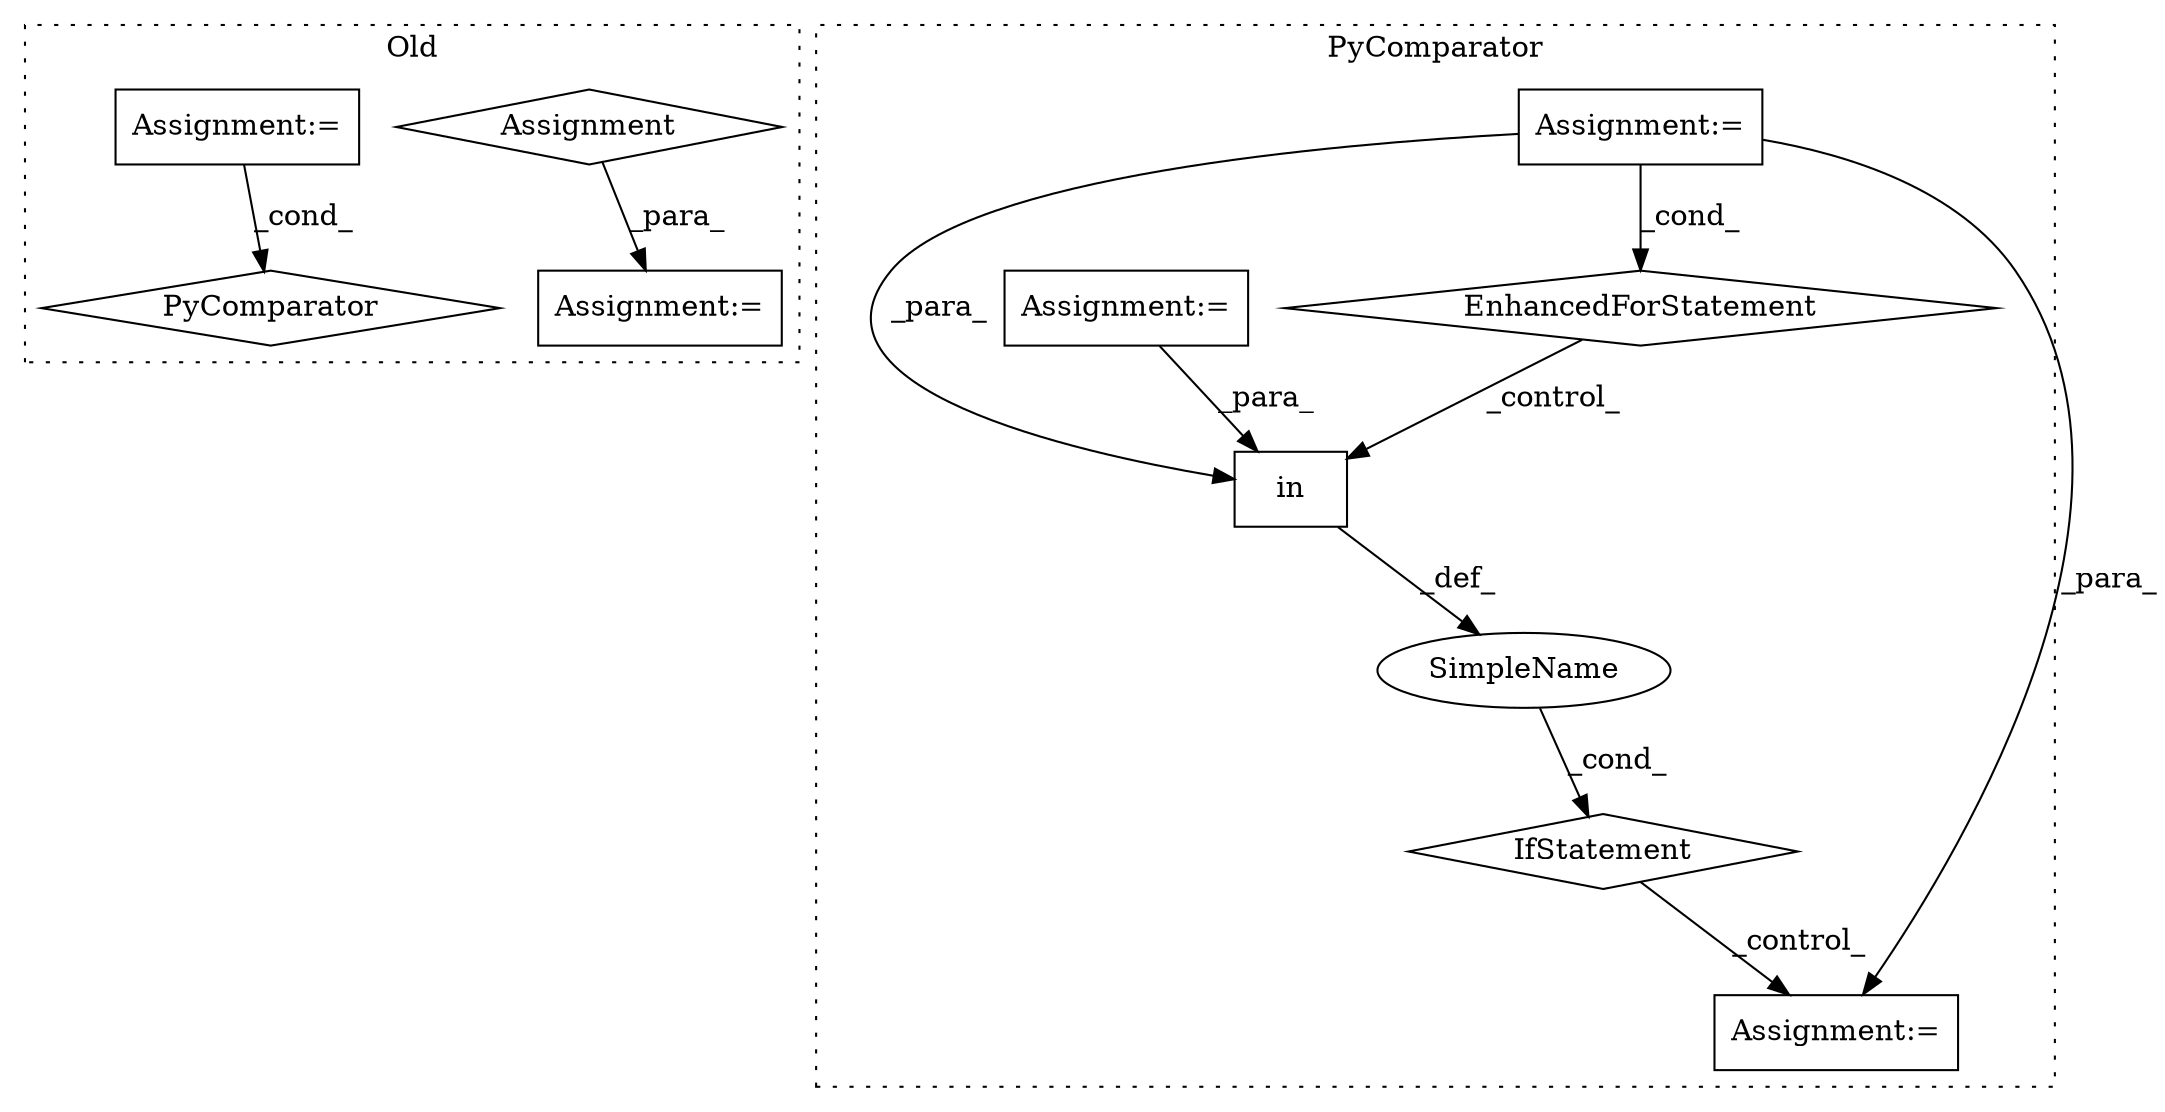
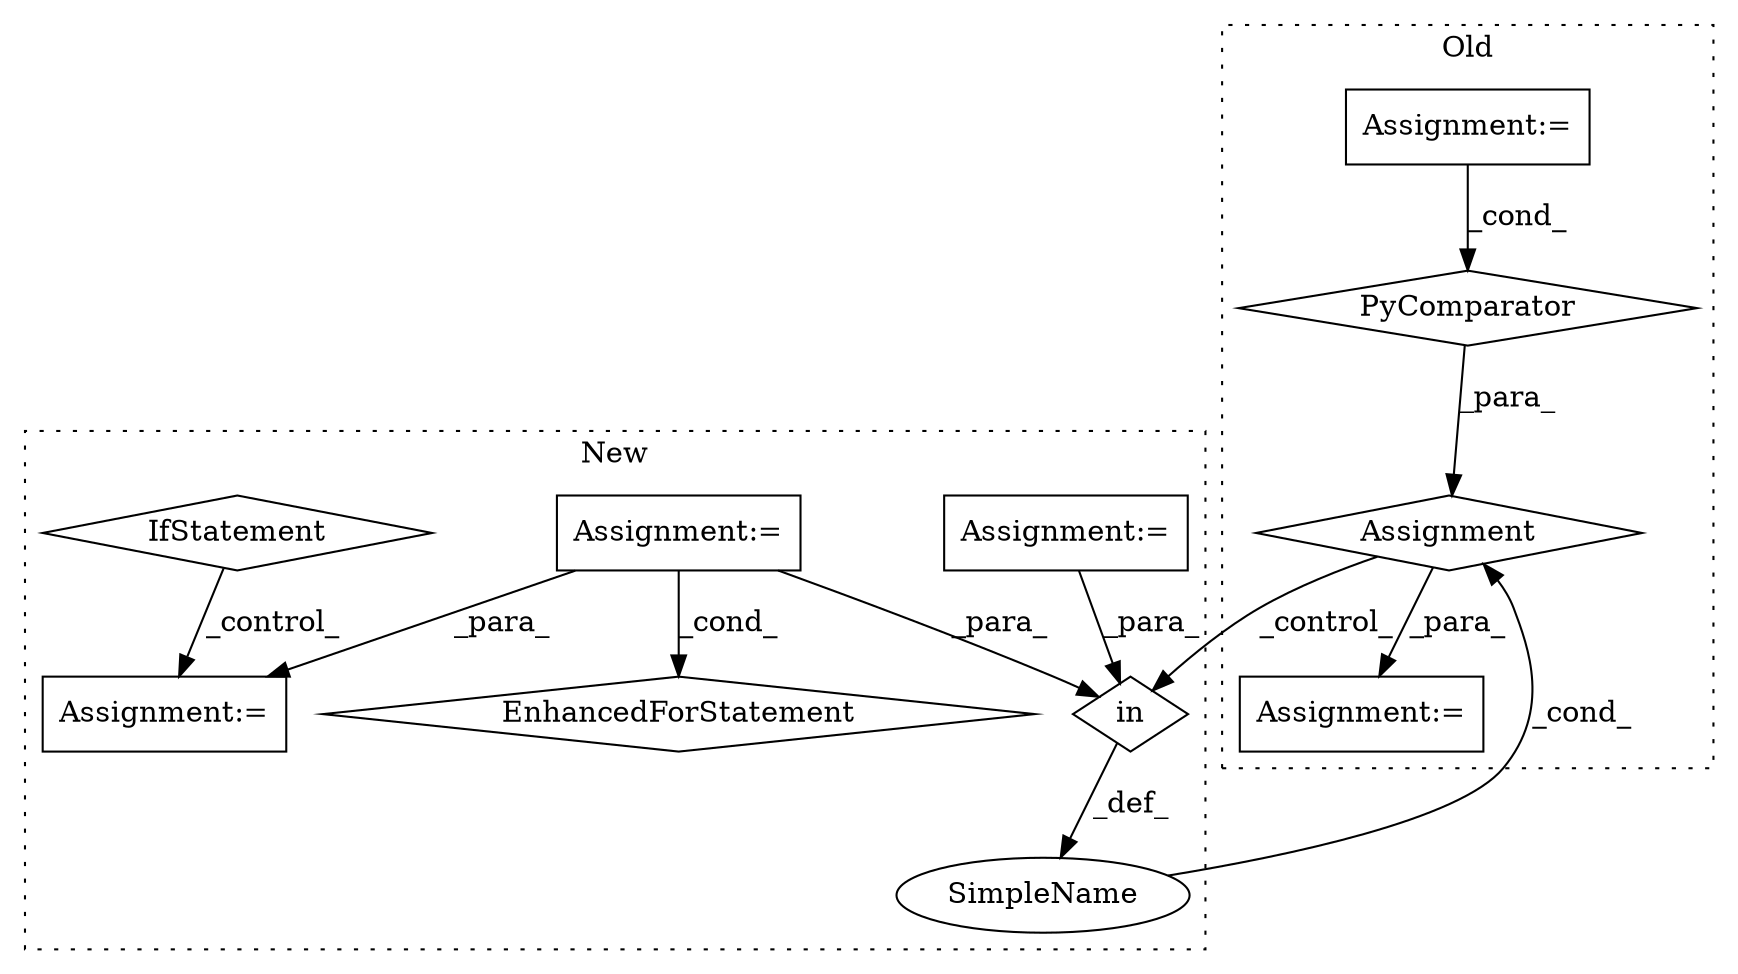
cluster "PyComparator": label "PyComparator" -> "New"
edge "EnhancedForStatement" -> "in": now "Assignment" -> "in"
edge "PyComparator" -> "Assignment": added, label "_para_"
node "in": shape box -> diamond
edge "SimpleName" -> "IfStatement": now "SimpleName" -> "Assignment"
